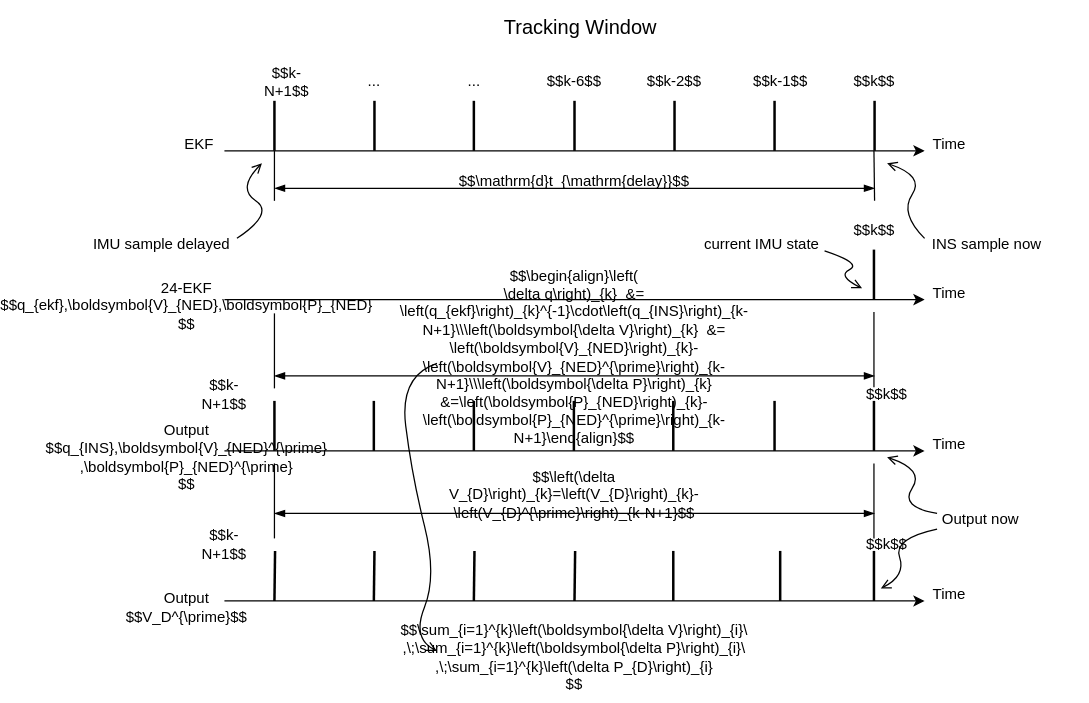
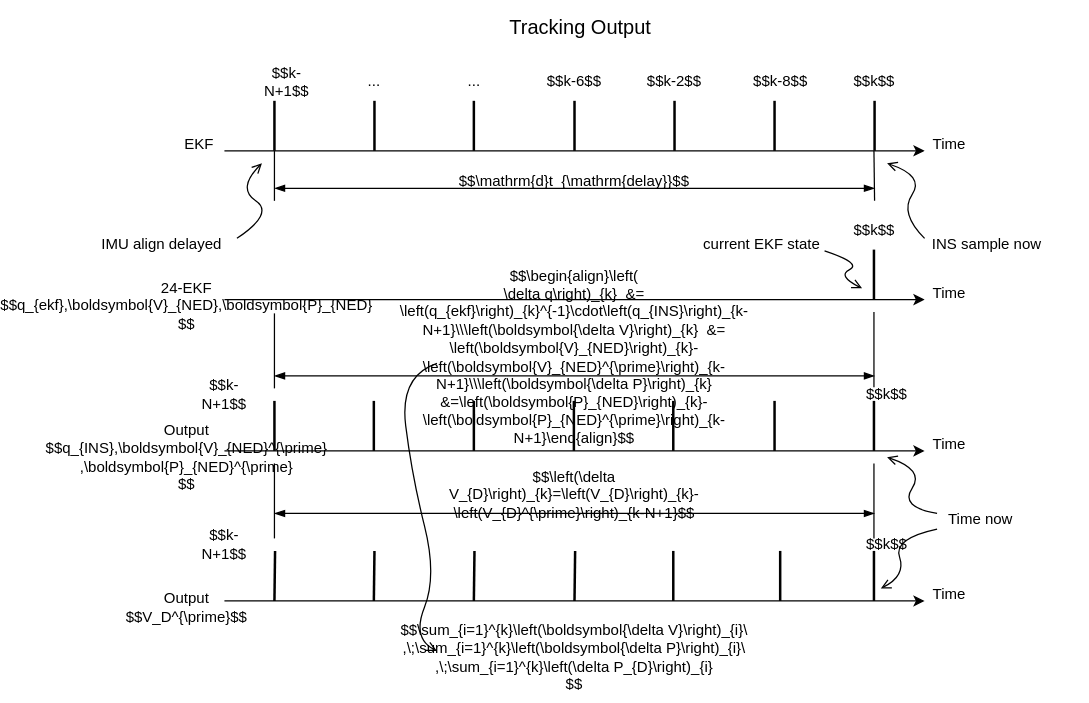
node "Tracking Window": label "Tracking Window" -> "Tracking Output"
node "$$k-1$$": label "$$k-1$$" -> "$$k-8$$"
node "IMU sample delayed": label "IMU sample delayed" -> "IMU align delayed"
node "current IMU state": label "current IMU state" -> "current EKF state"
node "Output now": label "Output now" -> "Time now"
